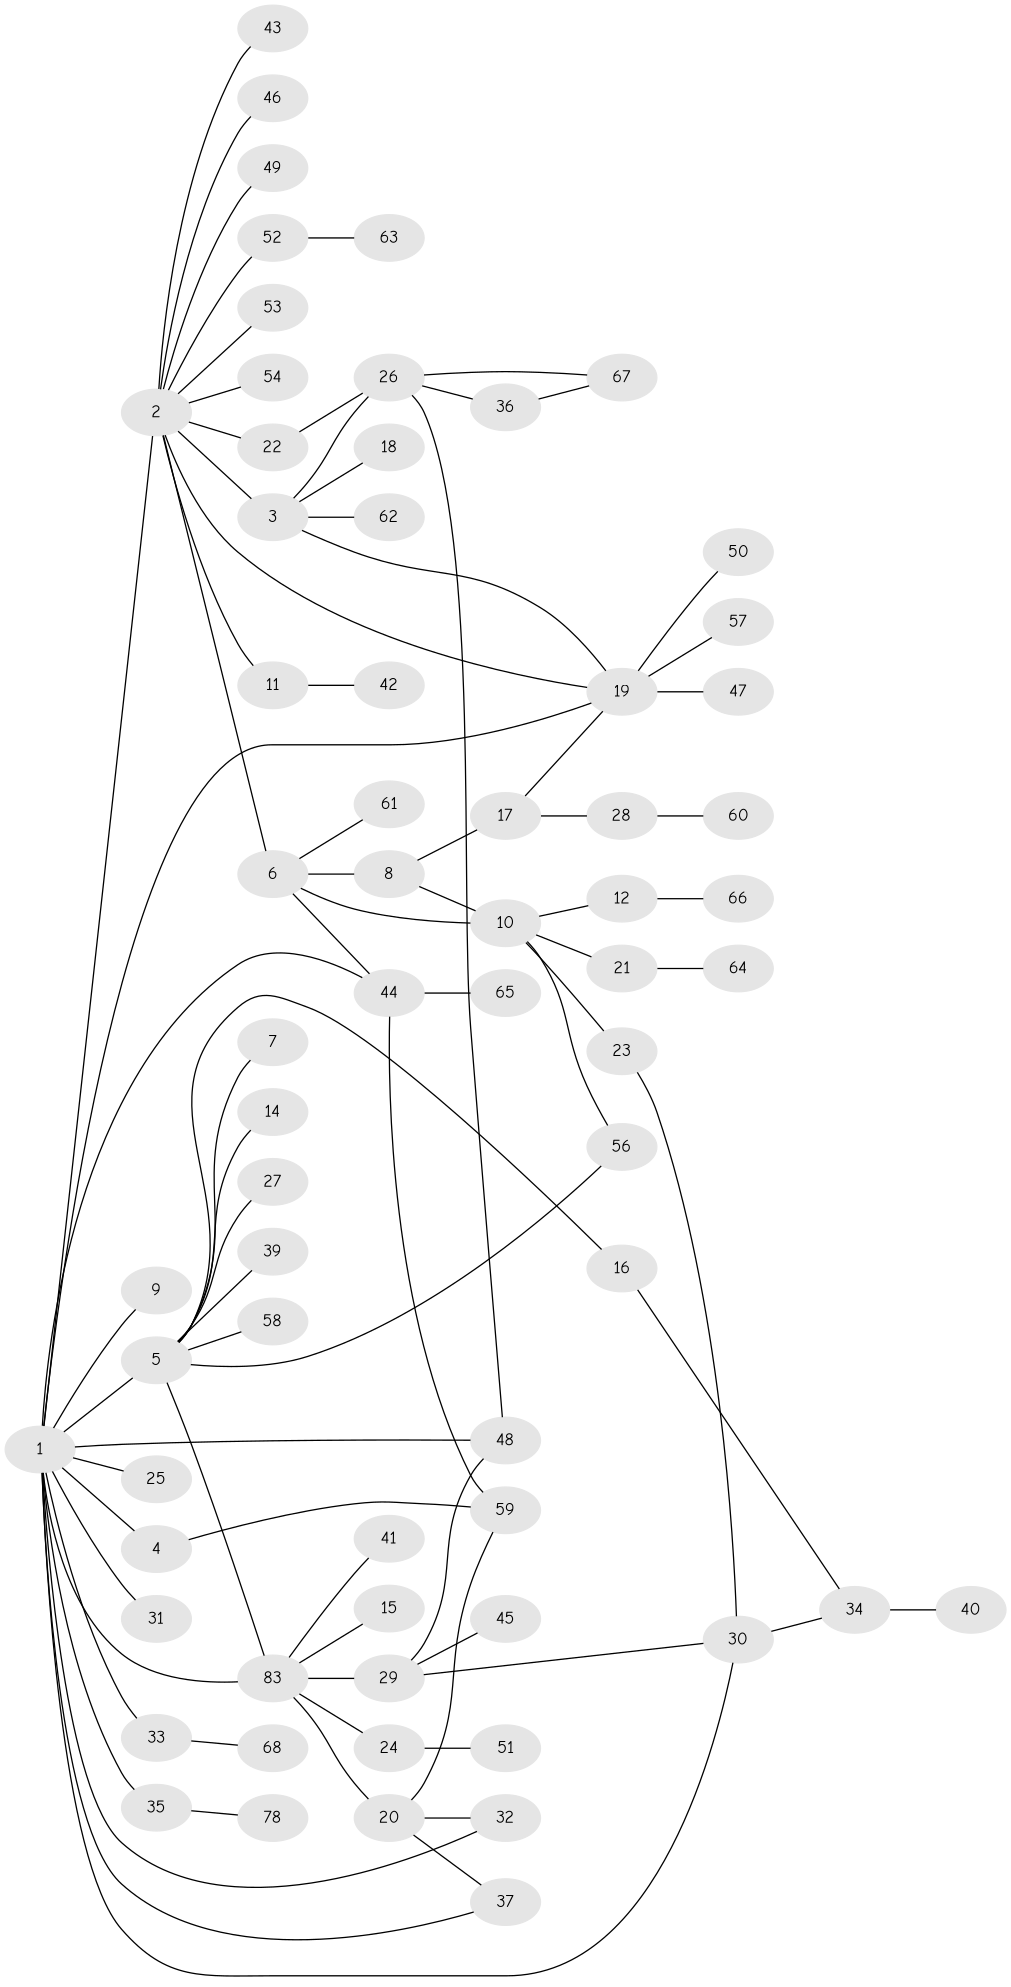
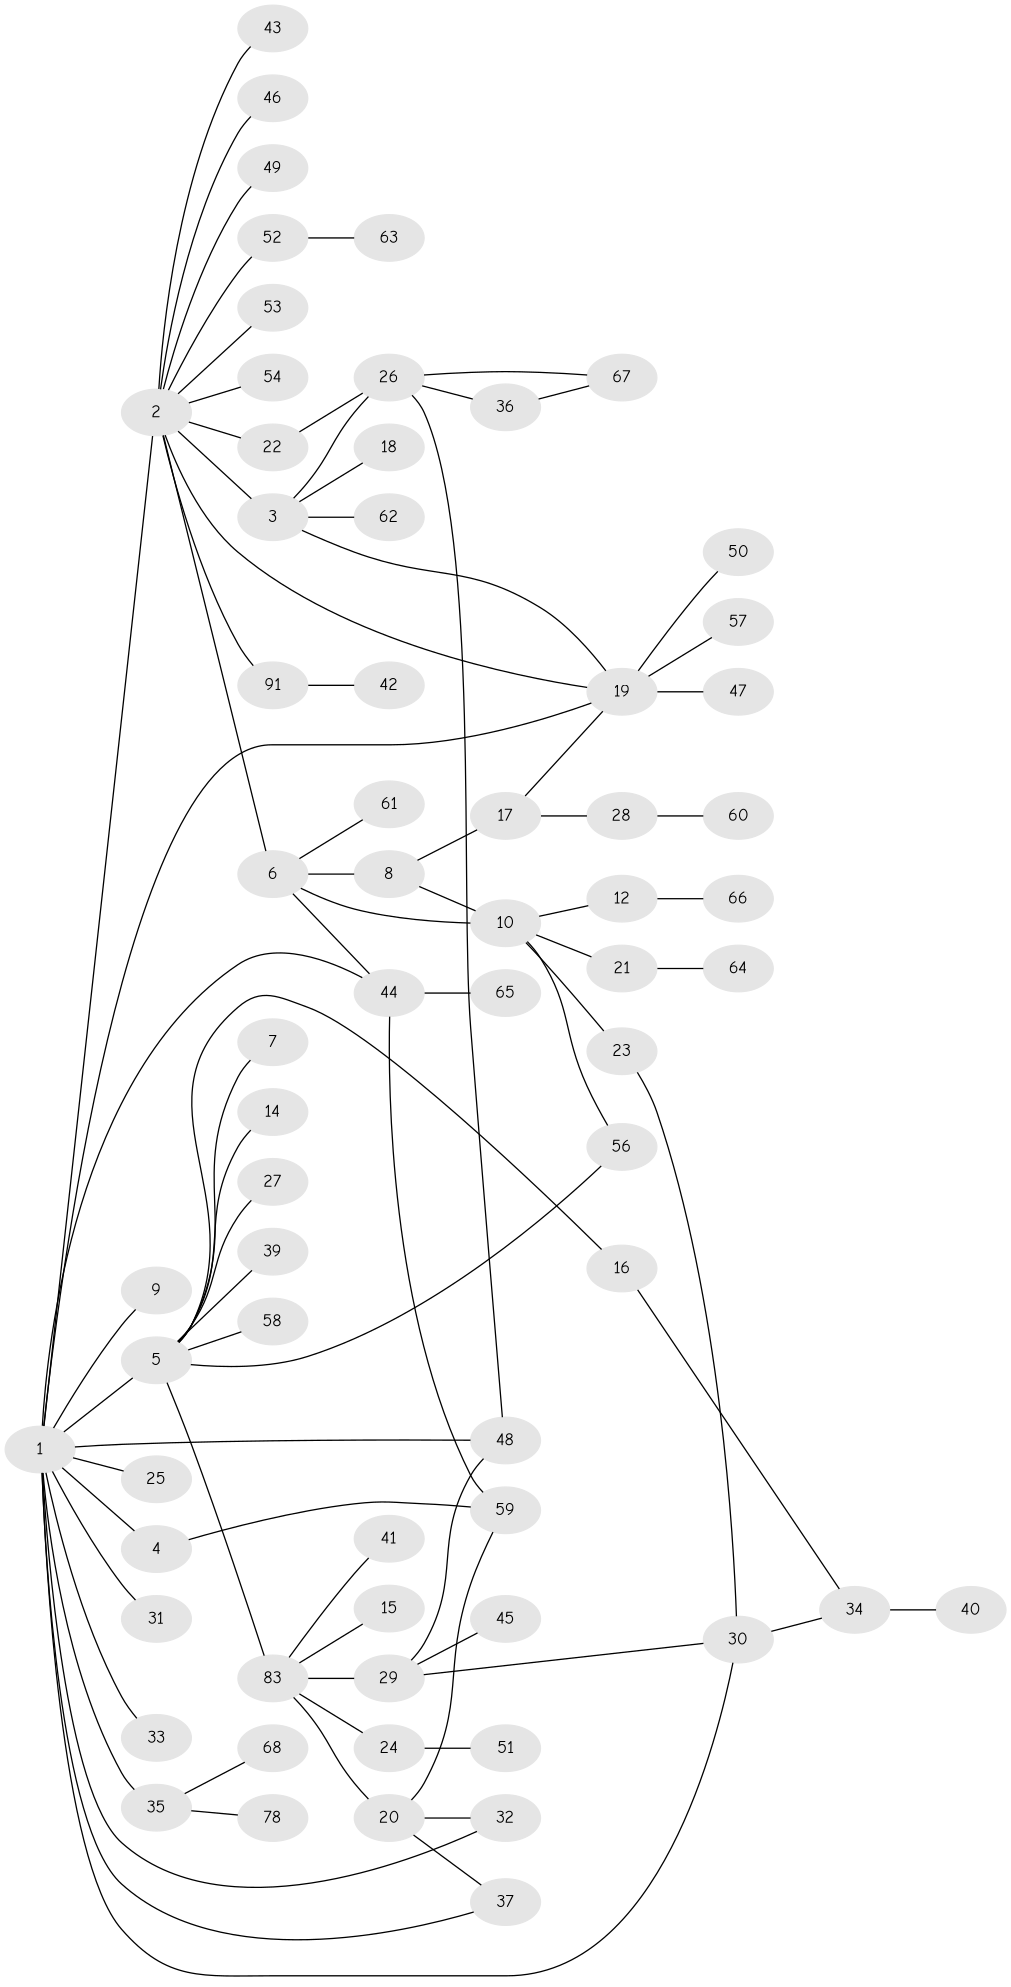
node "11": label "11" -> "91"
edge "1" -- "83": removed
edge "33" -- "68": now "35" -- "68"
